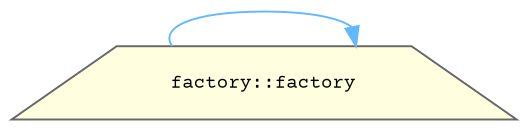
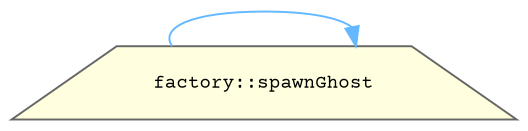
node "factory::factory": label "factory::factory" -> "factory::spawnGhost"
